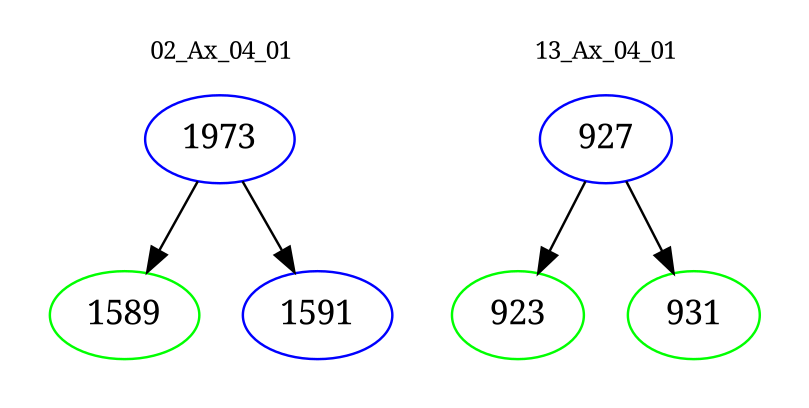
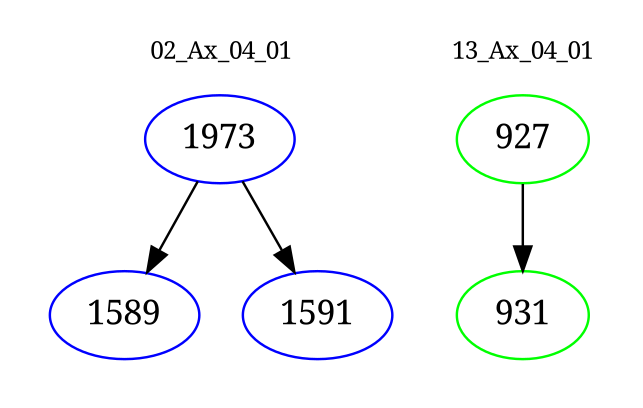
node "927": color blue -> green
node "1589": color green -> blue
node "923": removed
